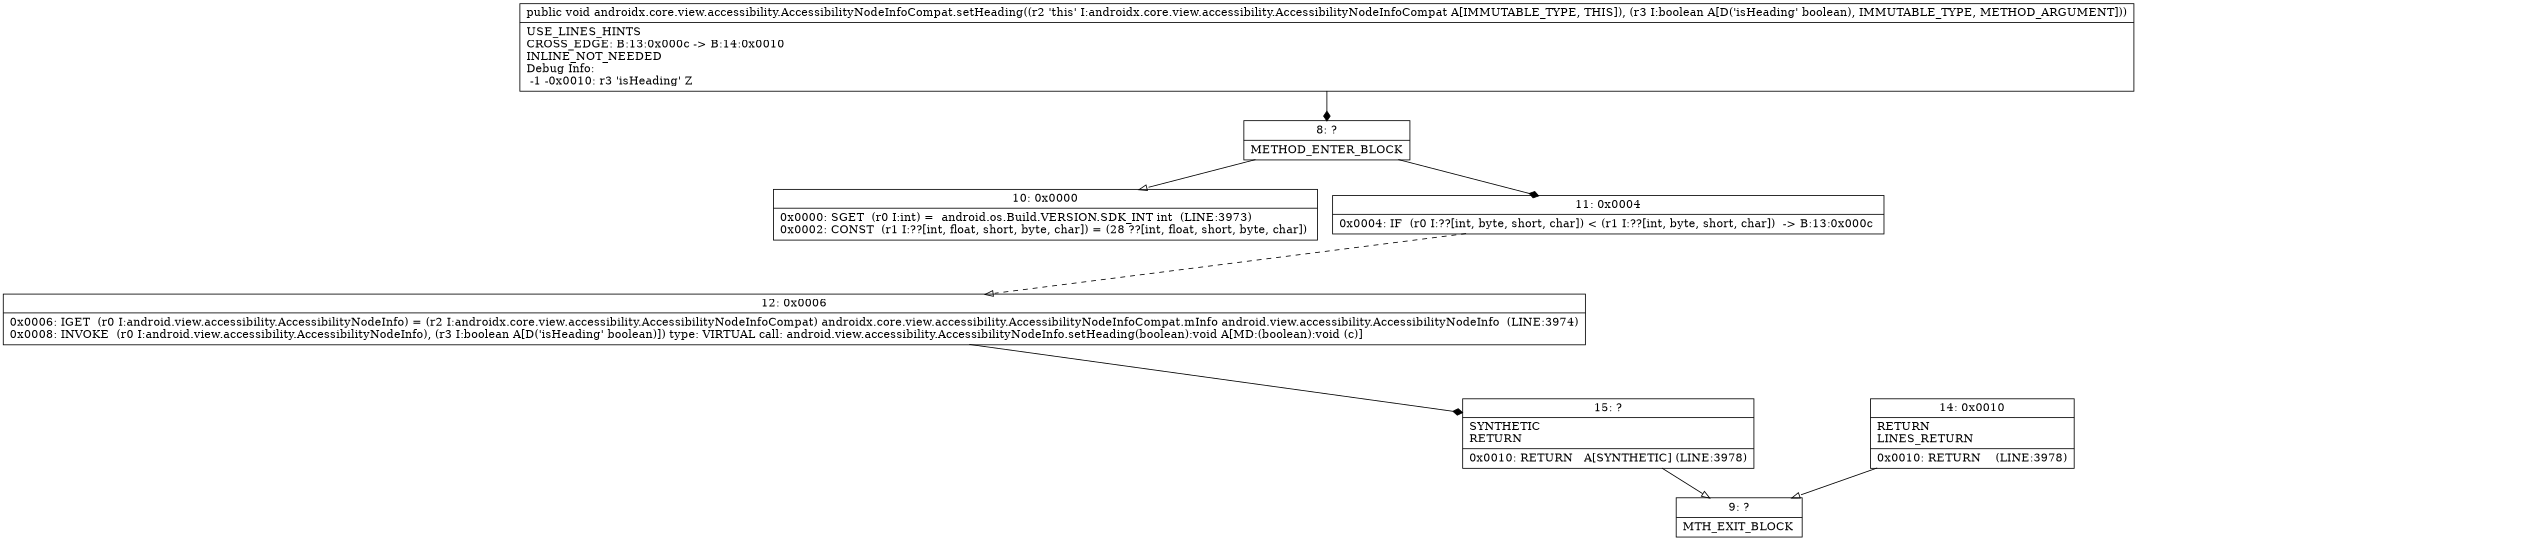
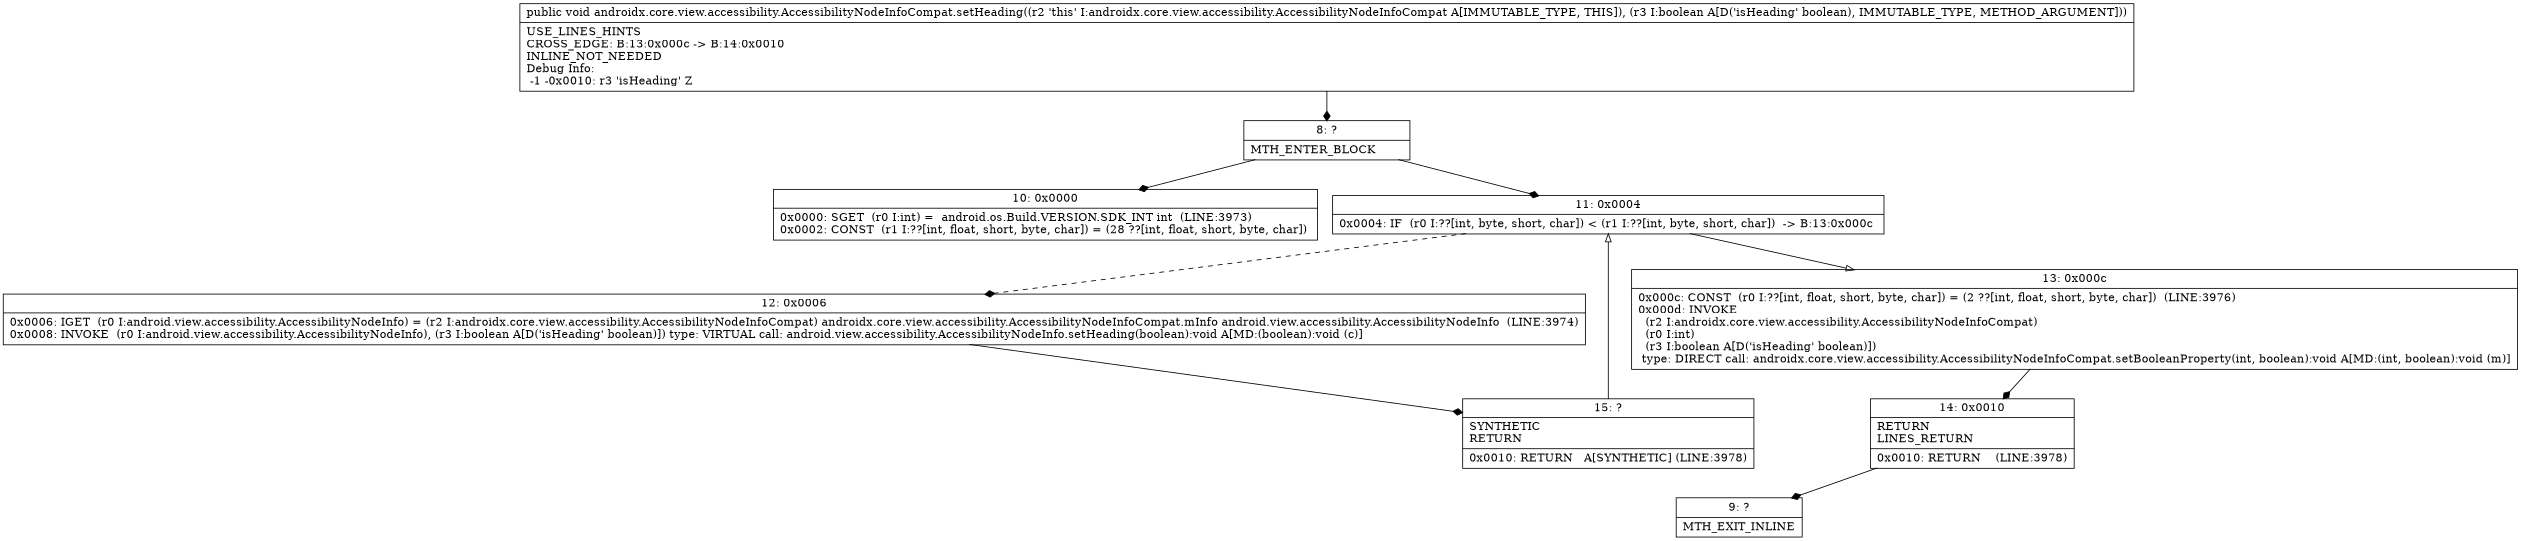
node "8: ?": text "METHOD_ENTER_BLOCK" -> "MTH_ENTER_BLOCK"
edge "8: ?" -> "10: 0x0000": arrowhead onormal -> diamond
edge "11: 0x0004" -> "12: 0x0006": arrowhead onormal -> diamond
node "13: 0x000c": added
edge "15: ?" -> "9: ?": now "15: ?" -> "11: 0x0004"
edge "14: 0x0010" -> "9: ?": arrowhead onormal -> diamond
node "9: ?": text "MTH_EXIT_BLOCK" -> "MTH_EXIT_INLINE"
